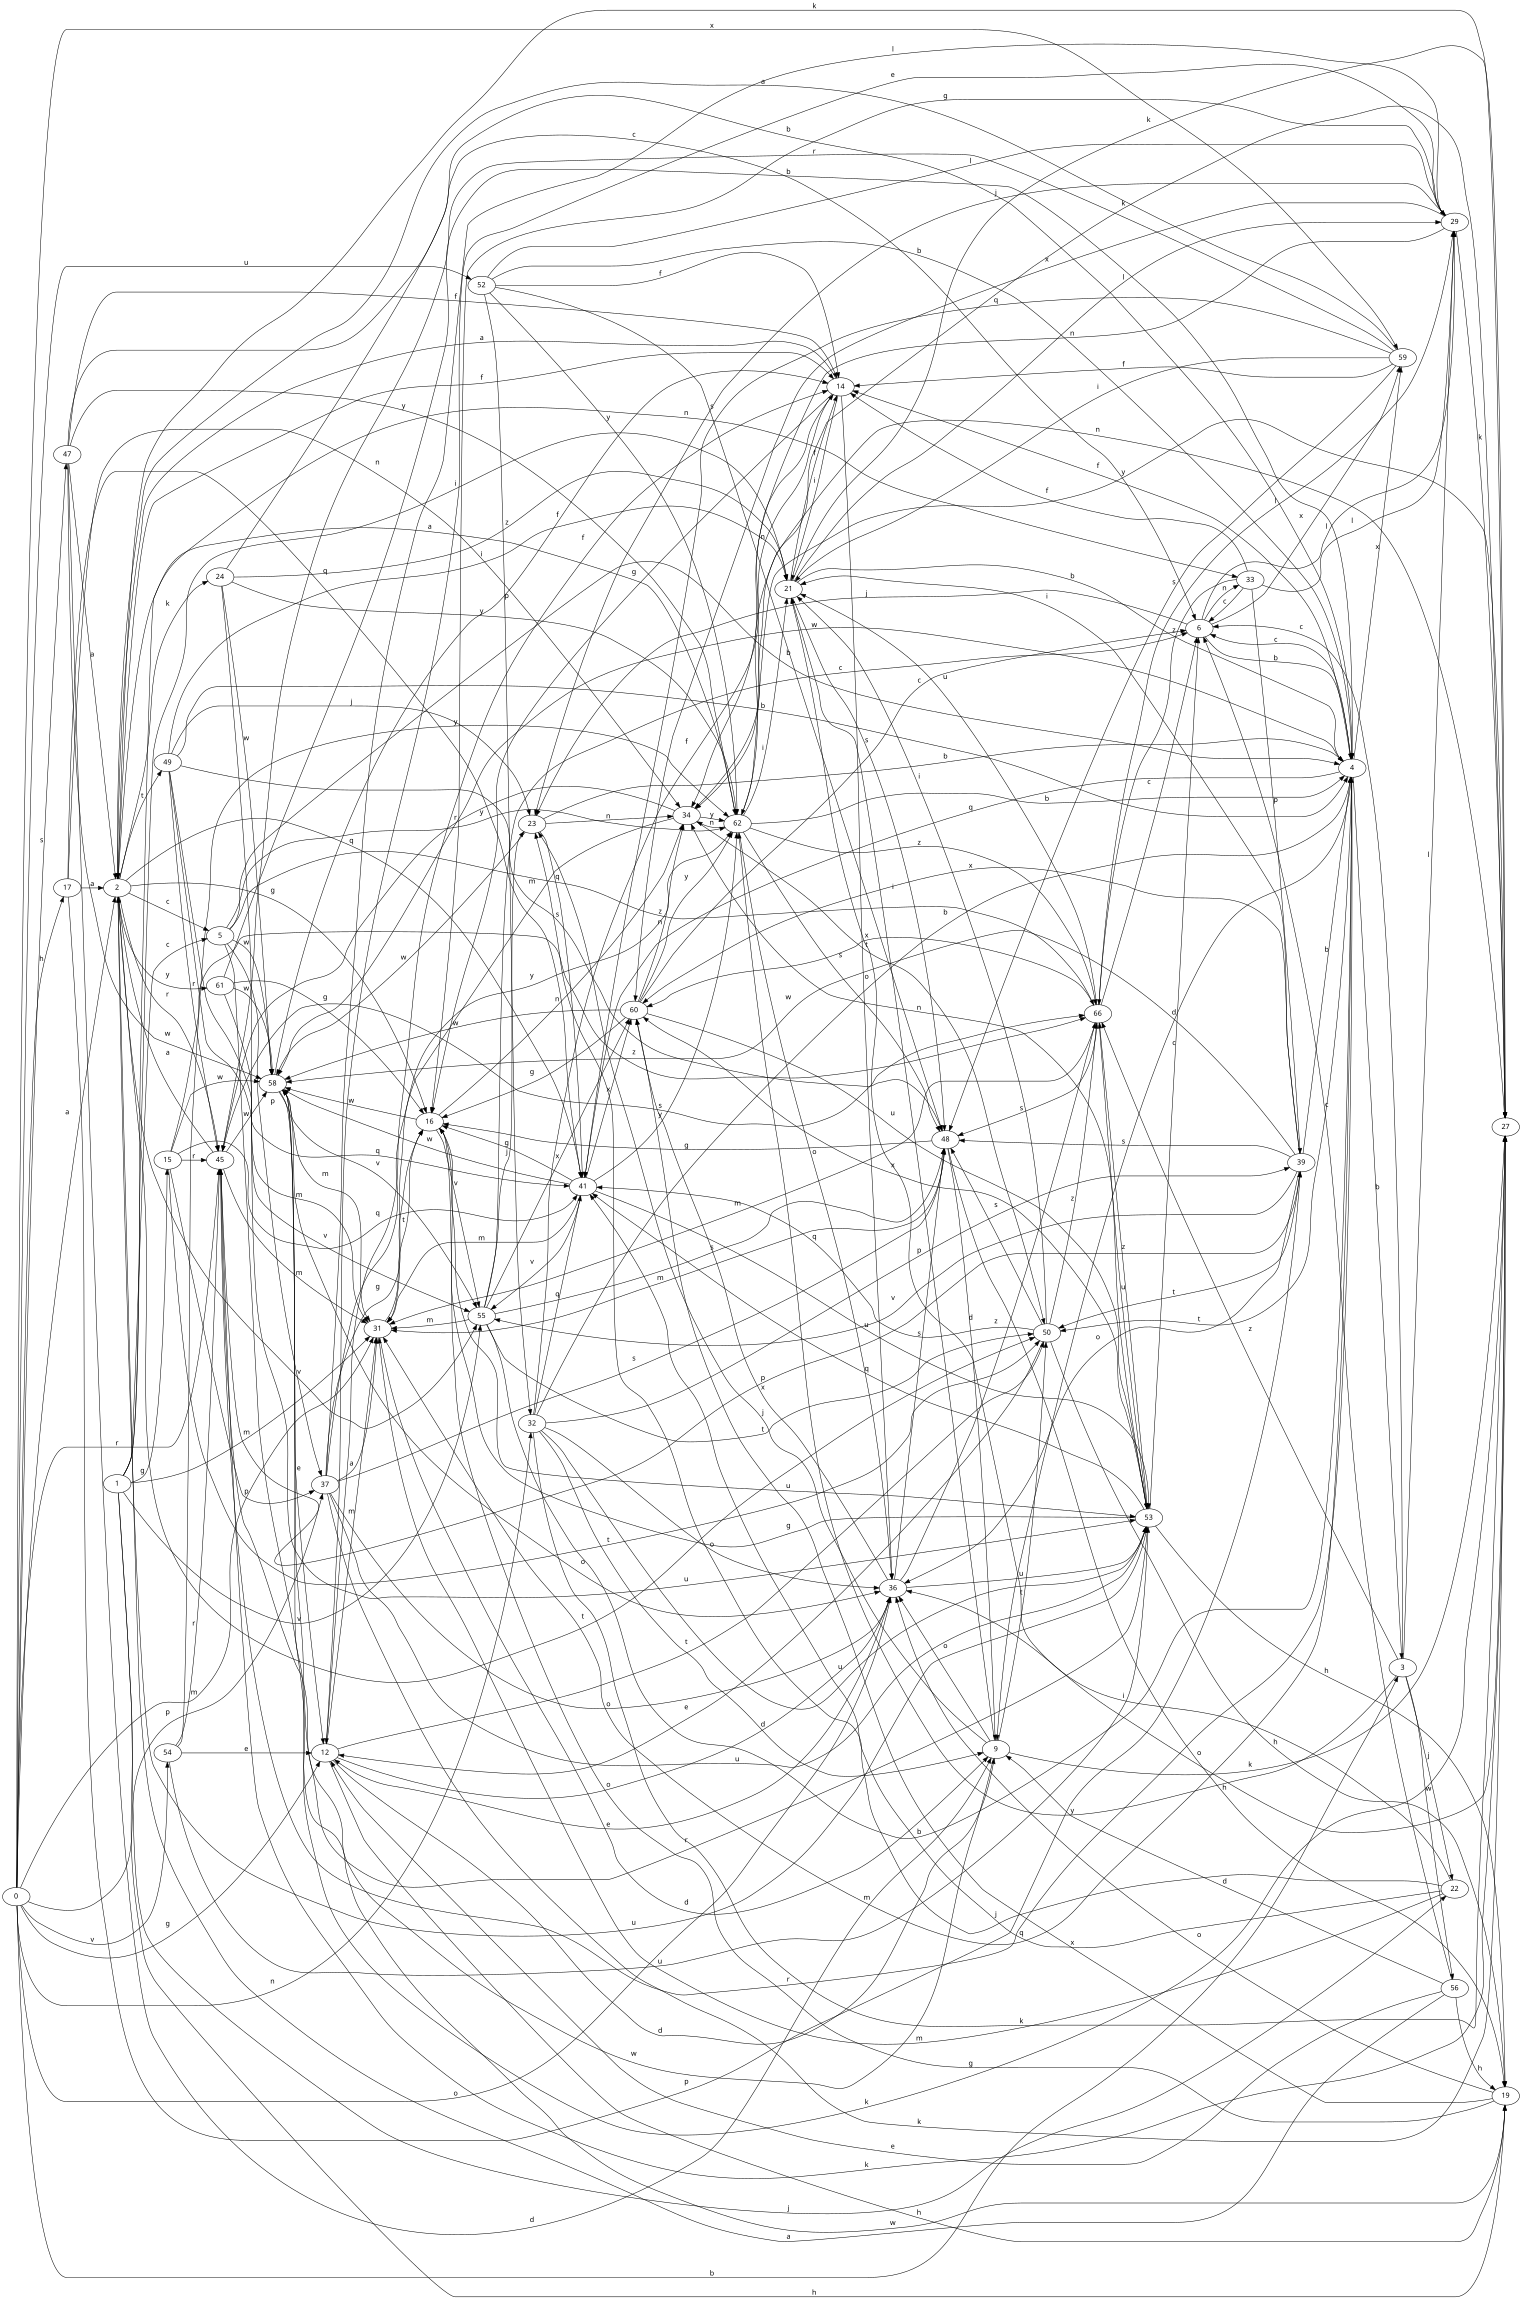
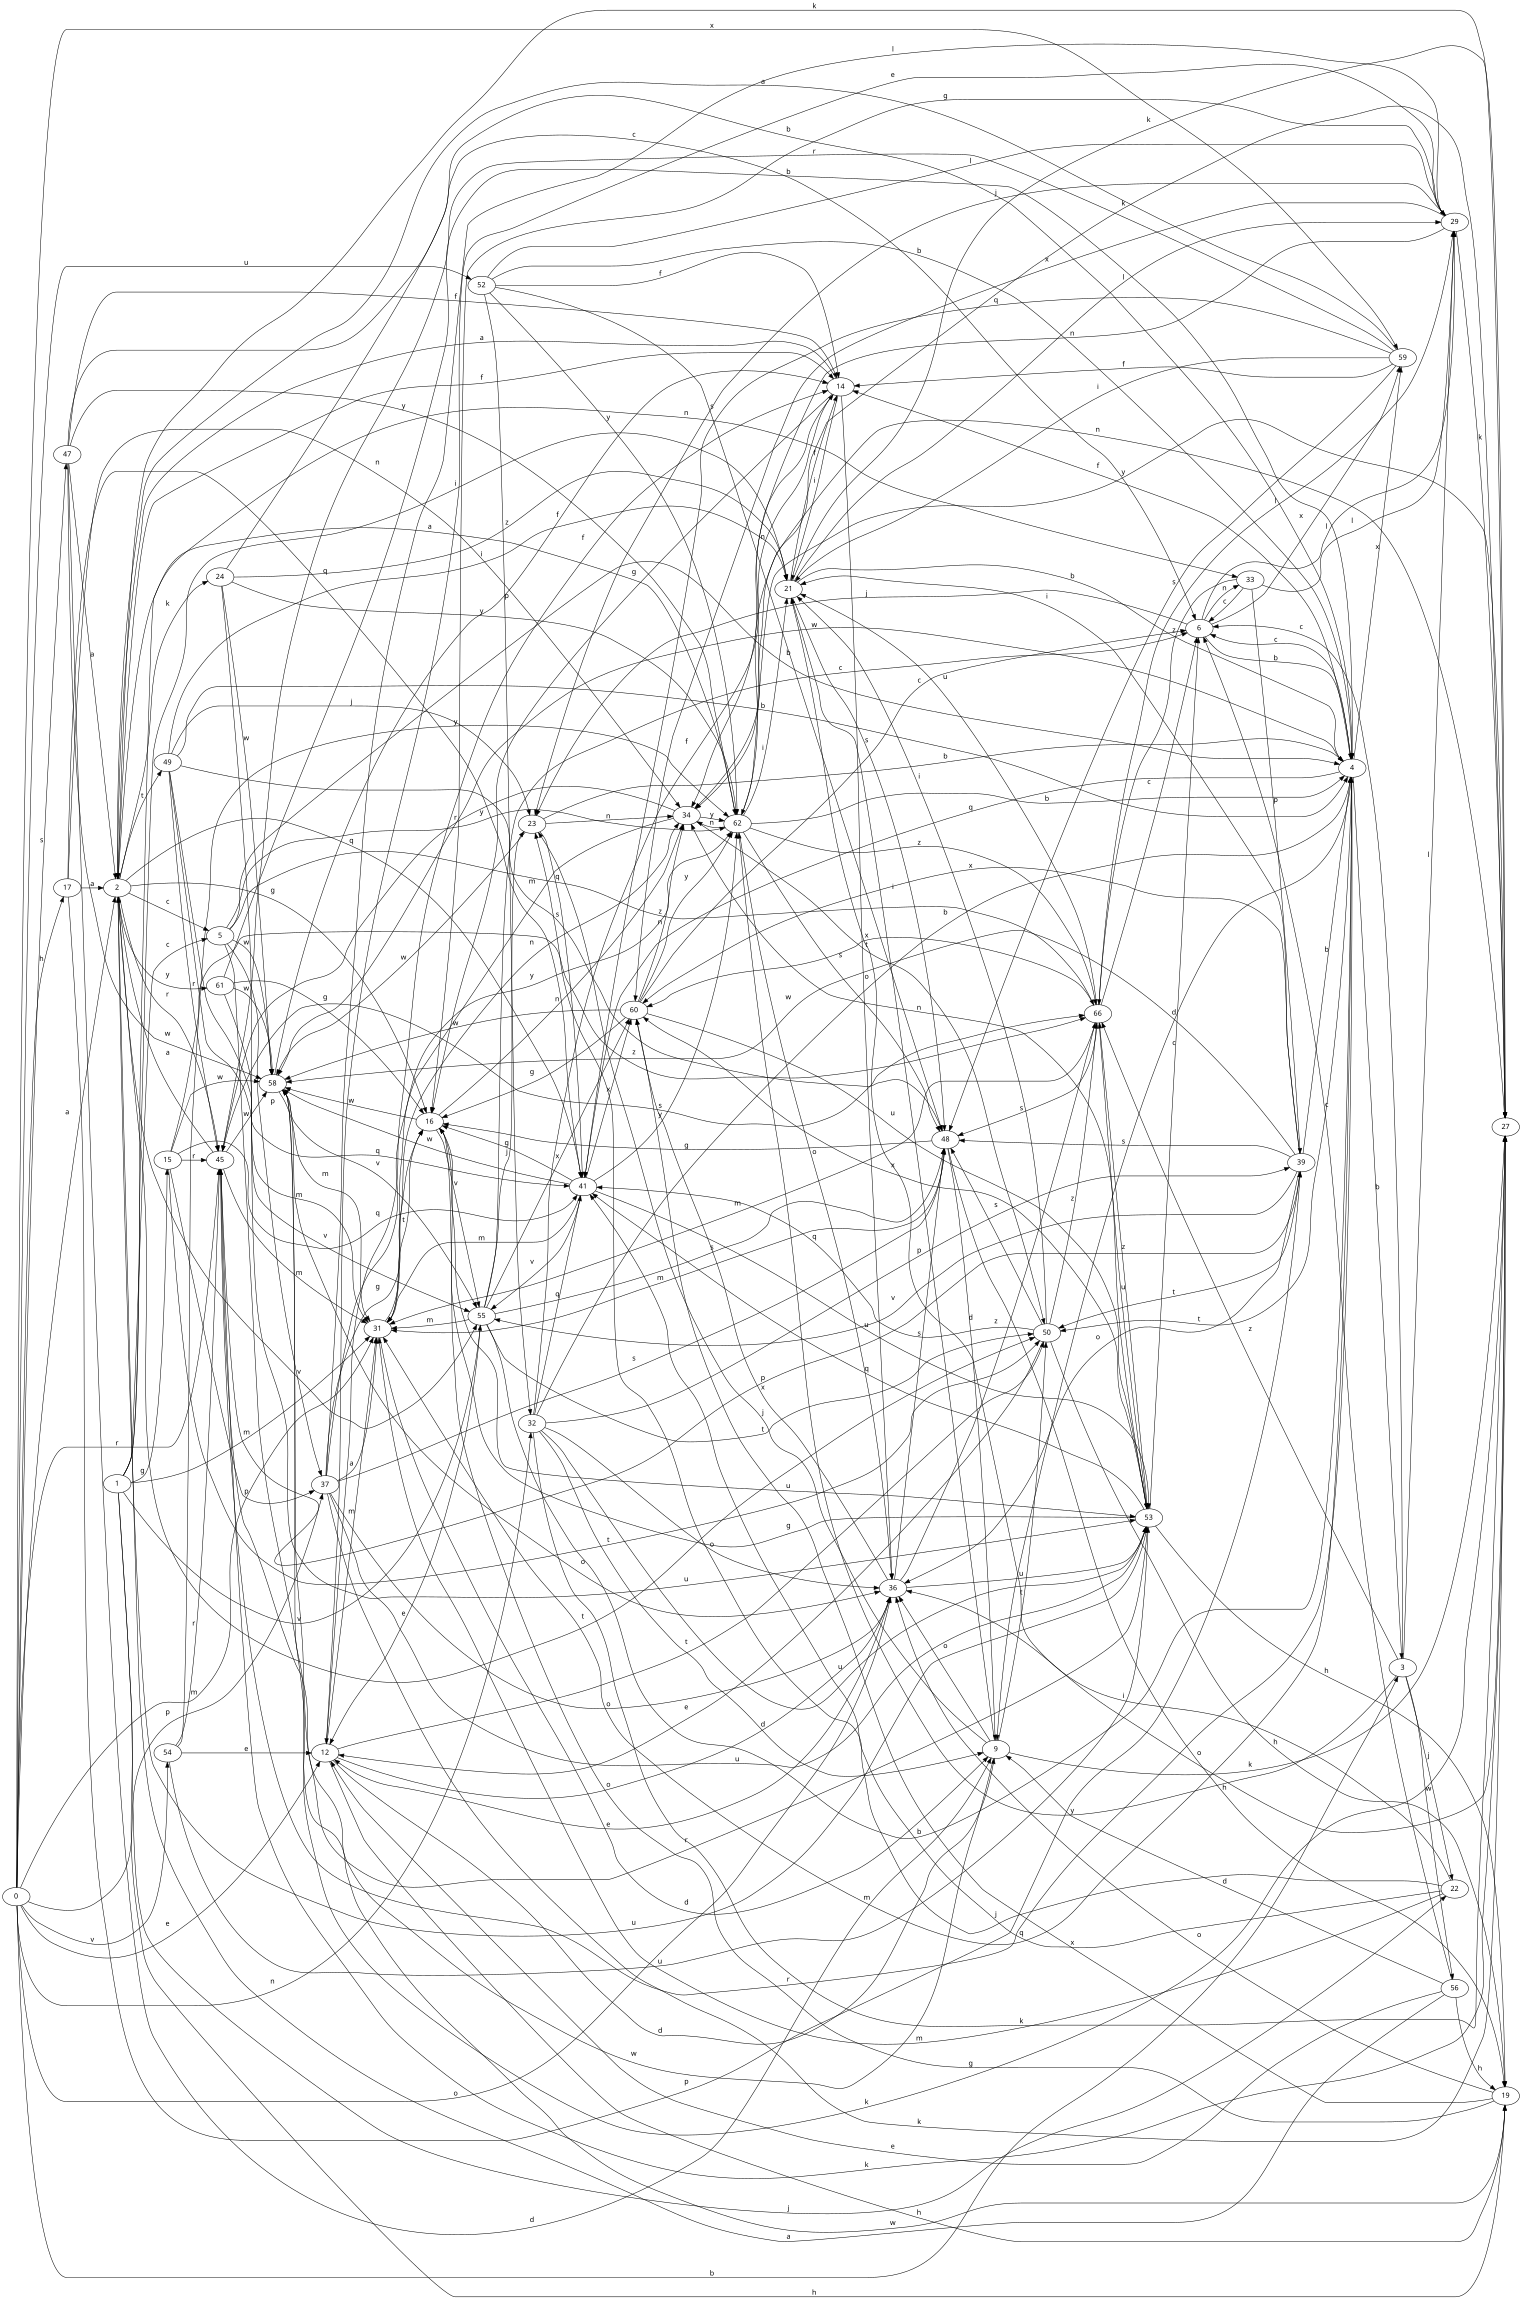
edge "33" -> "14": removed, label "f"
edge "31" -> "34": added, label "n"
edge "58" -> "12": now "55" -> "12"
edge "0" -> "12": label "g" -> "e"
